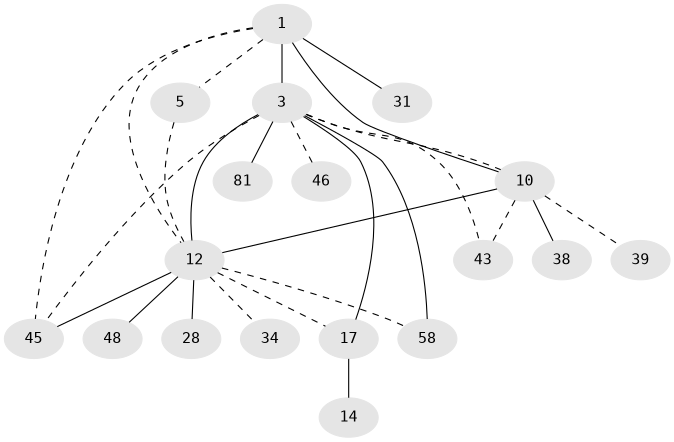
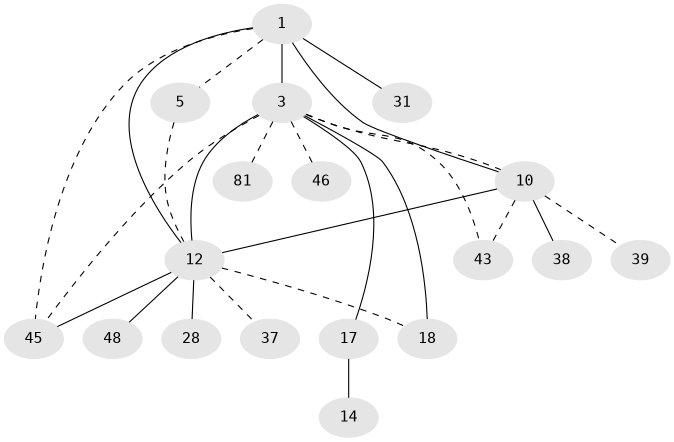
edge "1" -- "12": style dashed -> solid
edge "3" -- "81": style solid -> dashed
edge "12" -- "17": removed
node "34": label "34" -> "37"
node "58": label "58" -> "18"
